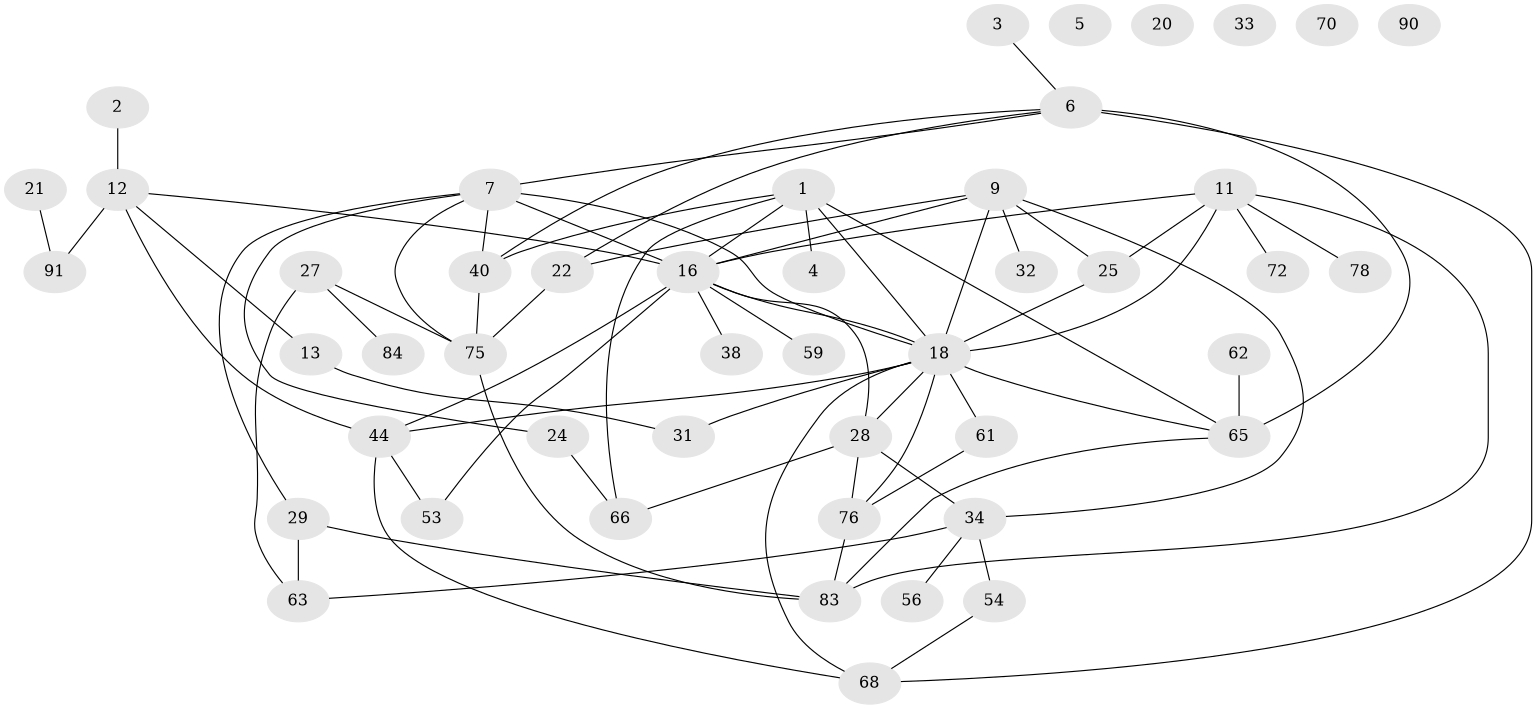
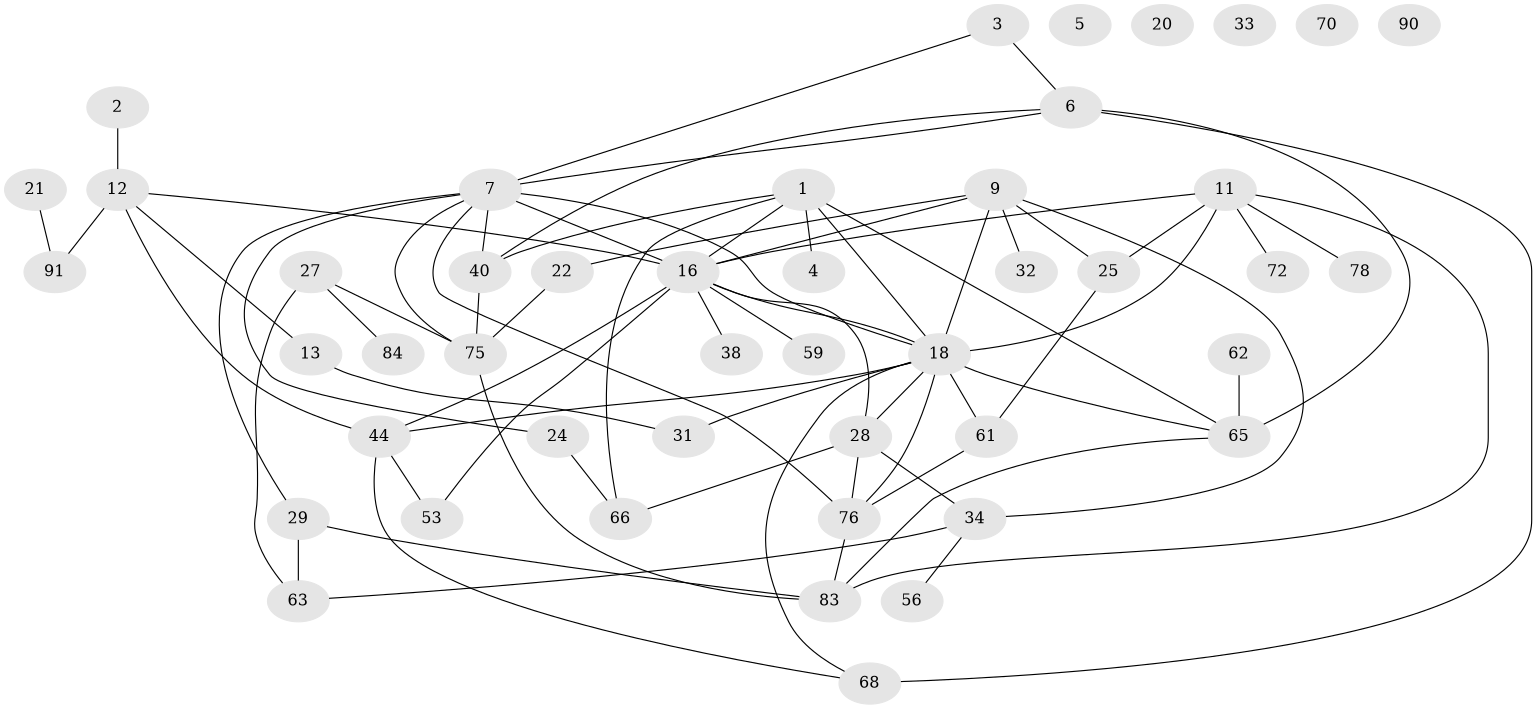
edge "3" -- "7": added
edge "6" -- "22": removed
edge "25" -- "18": now "25" -- "61"
edge "7" -- "76": added
node "54": removed
